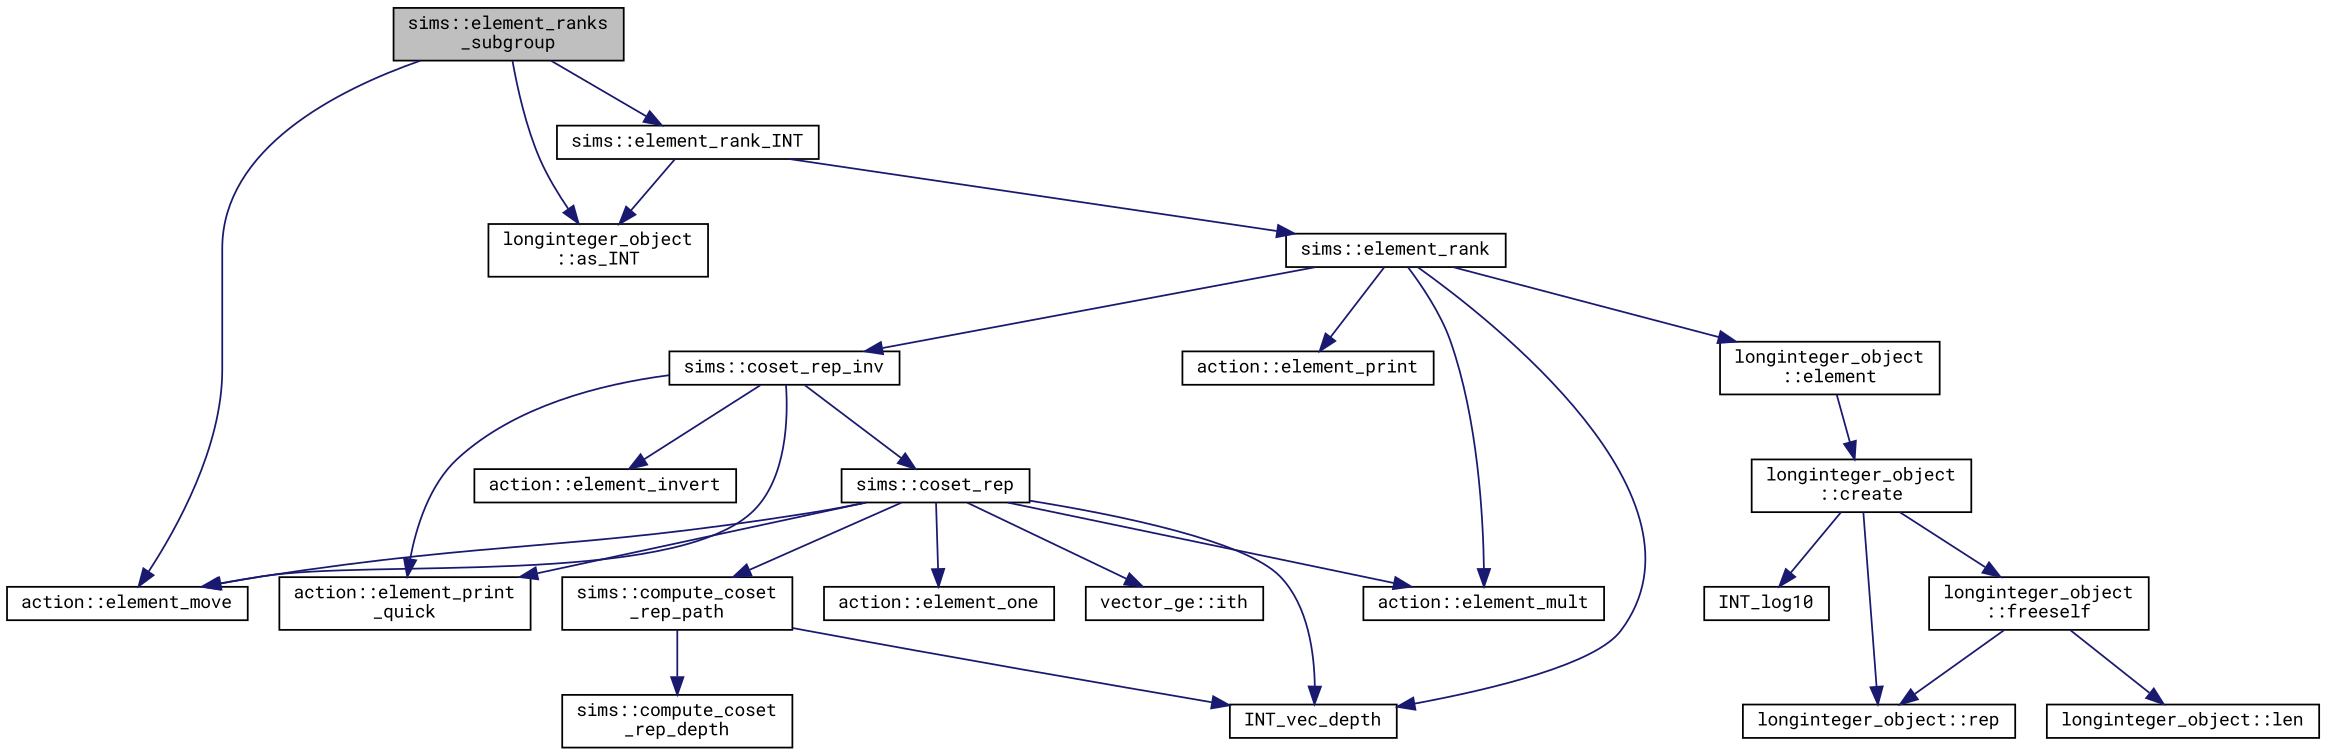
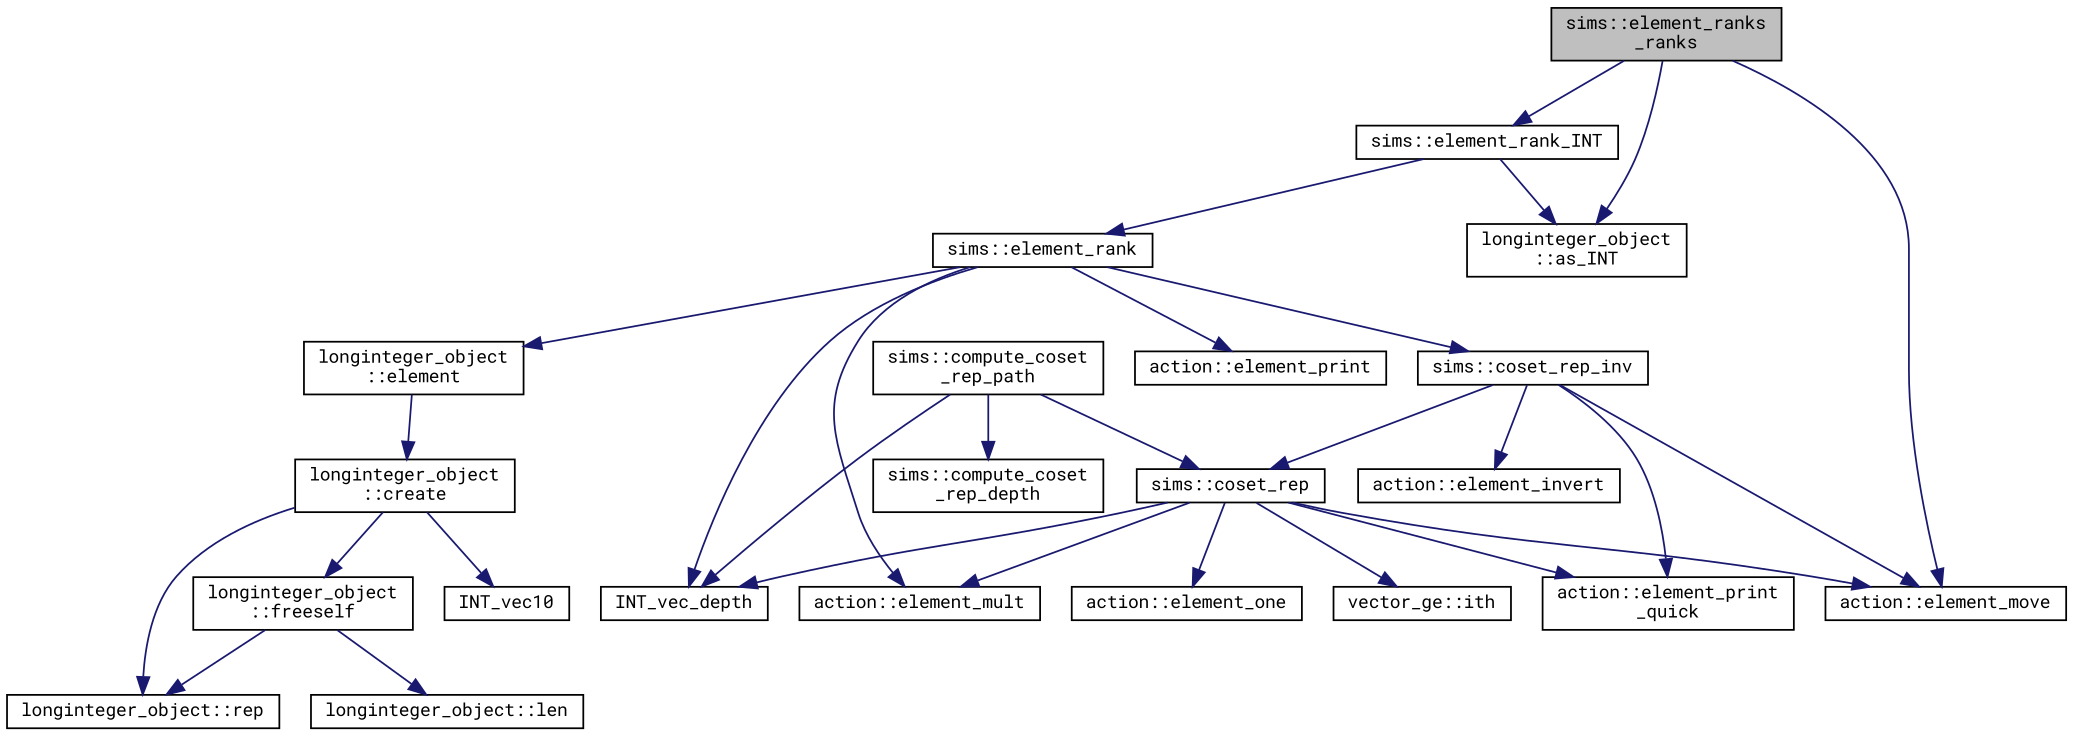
node "sims::element_ranks _subgroup": label "sims::element_ranks _subgroup" -> "sims::element_ranks _ranks"
edge "sims::coset_rep" -> "sims::compute_coset _rep_path": reversed
node "INT_log10": label "INT_log10" -> "INT_vec10"
